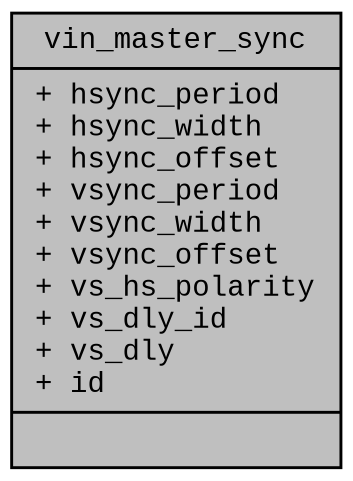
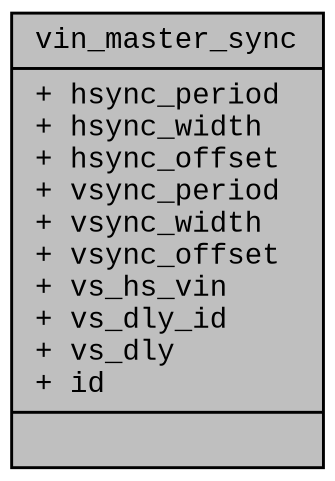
node "vin_master_sync": text "+ vs_hs_polarity" -> "+ vs_hs_vin"
